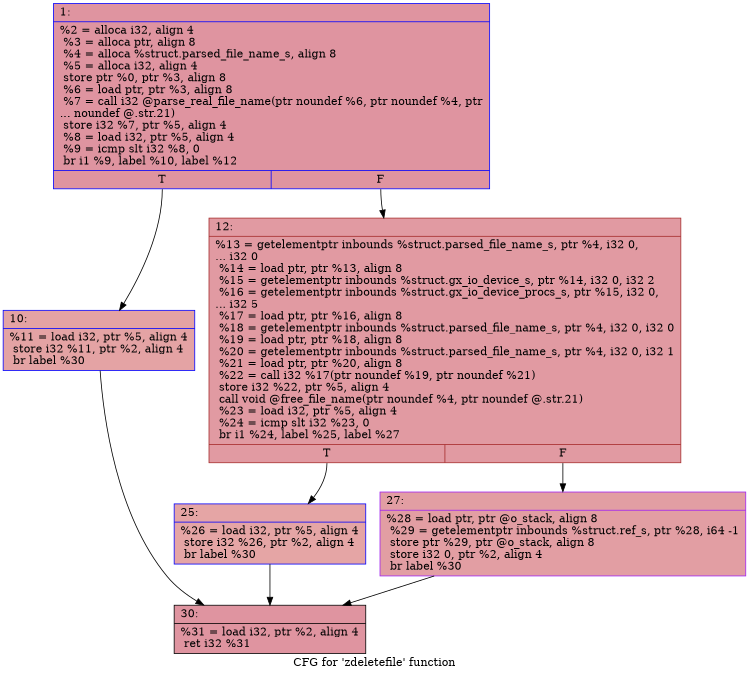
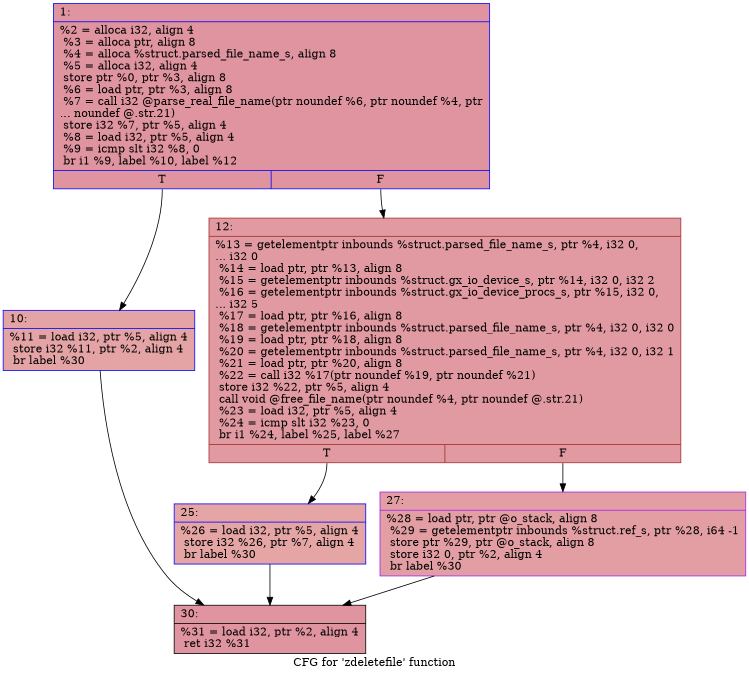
node "25:": text "store i32 %26, ptr %2, align 4" -> "store i32 %26, ptr %7, align 4"
